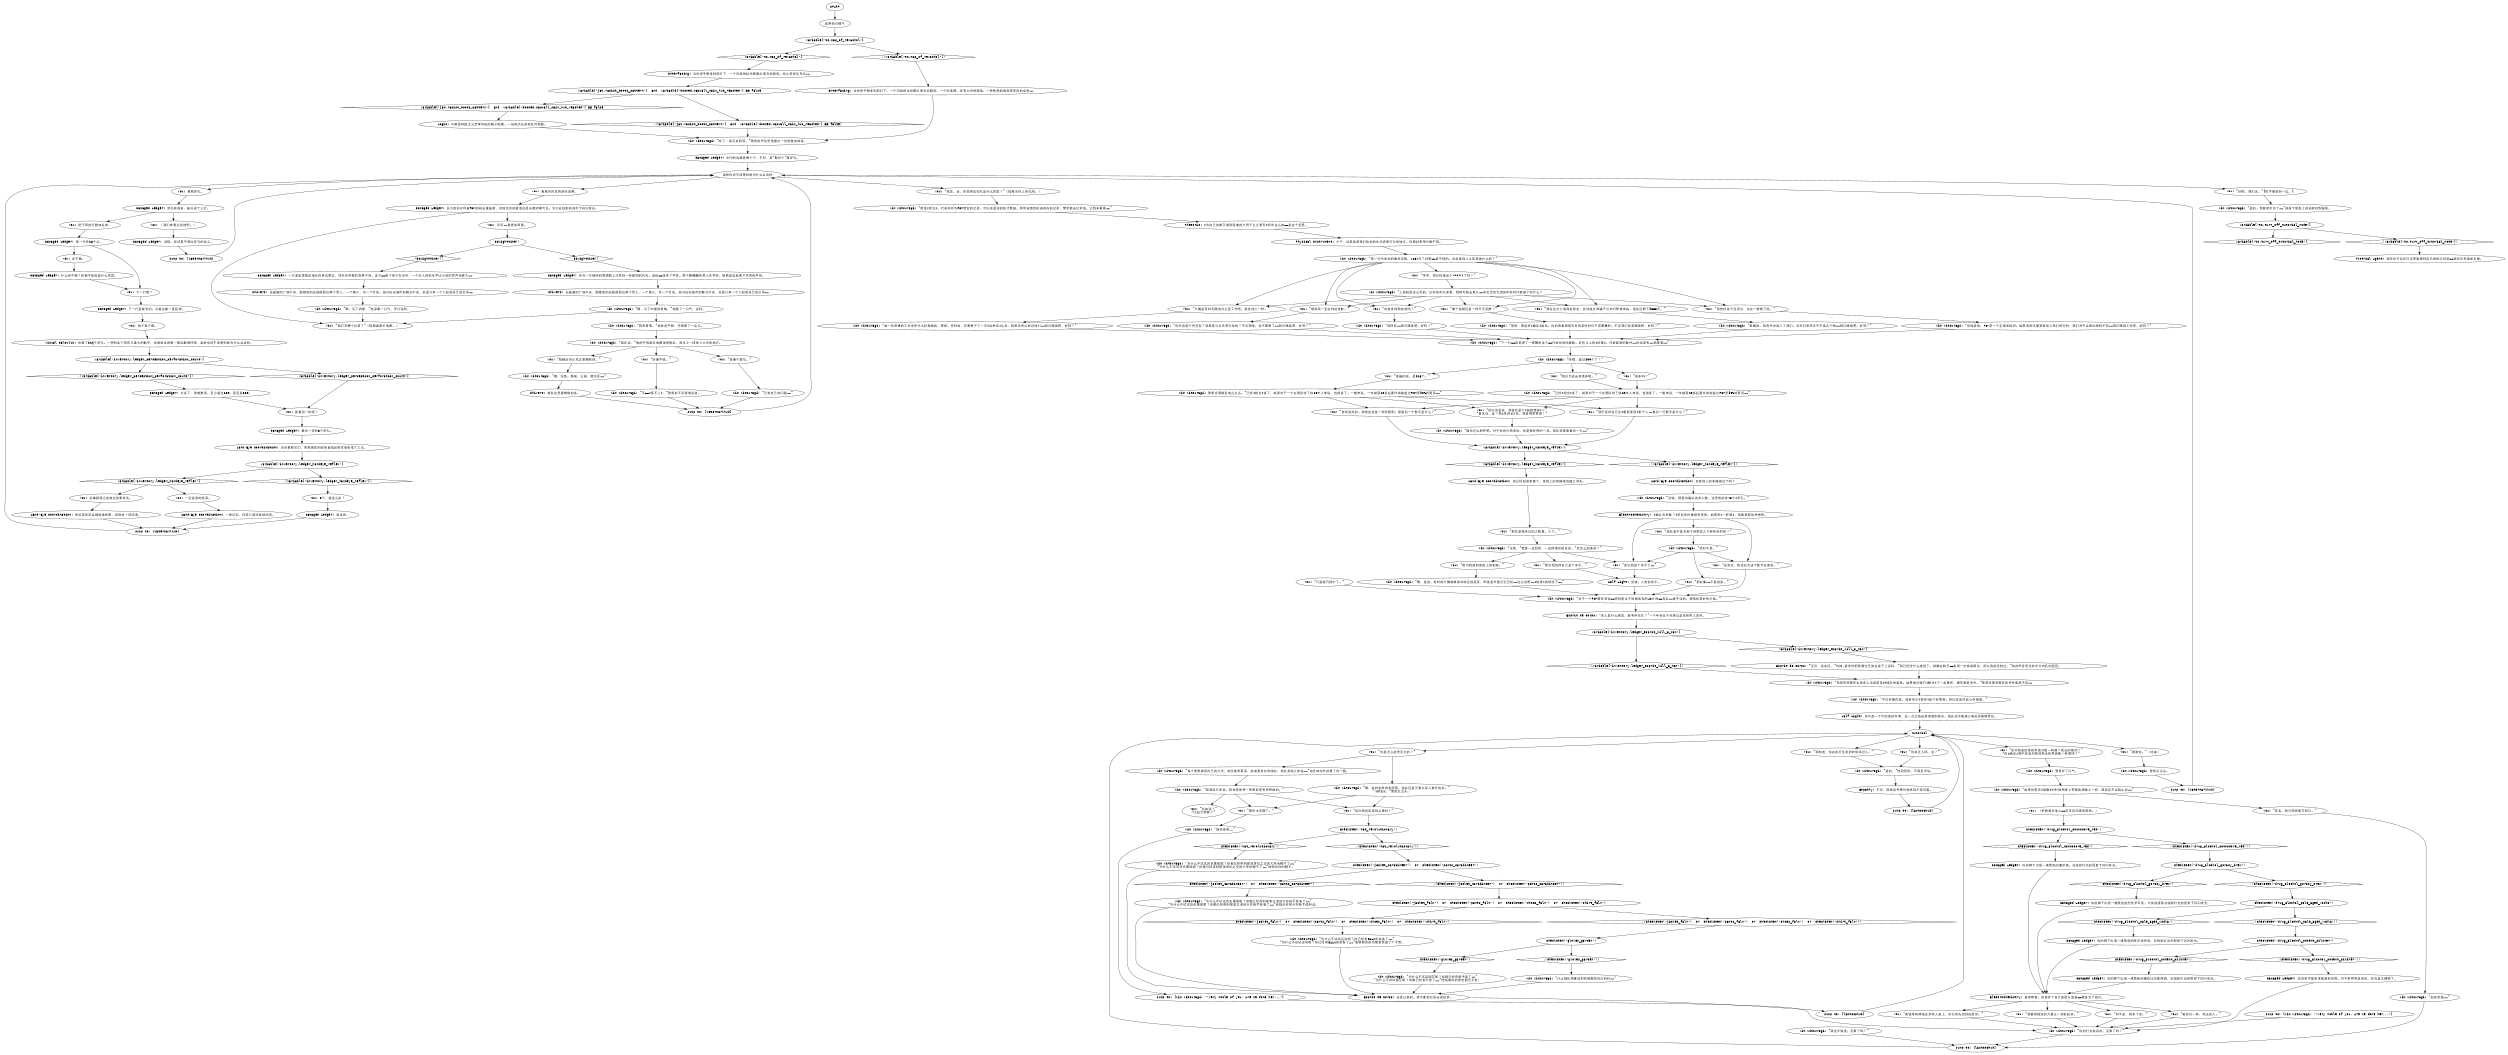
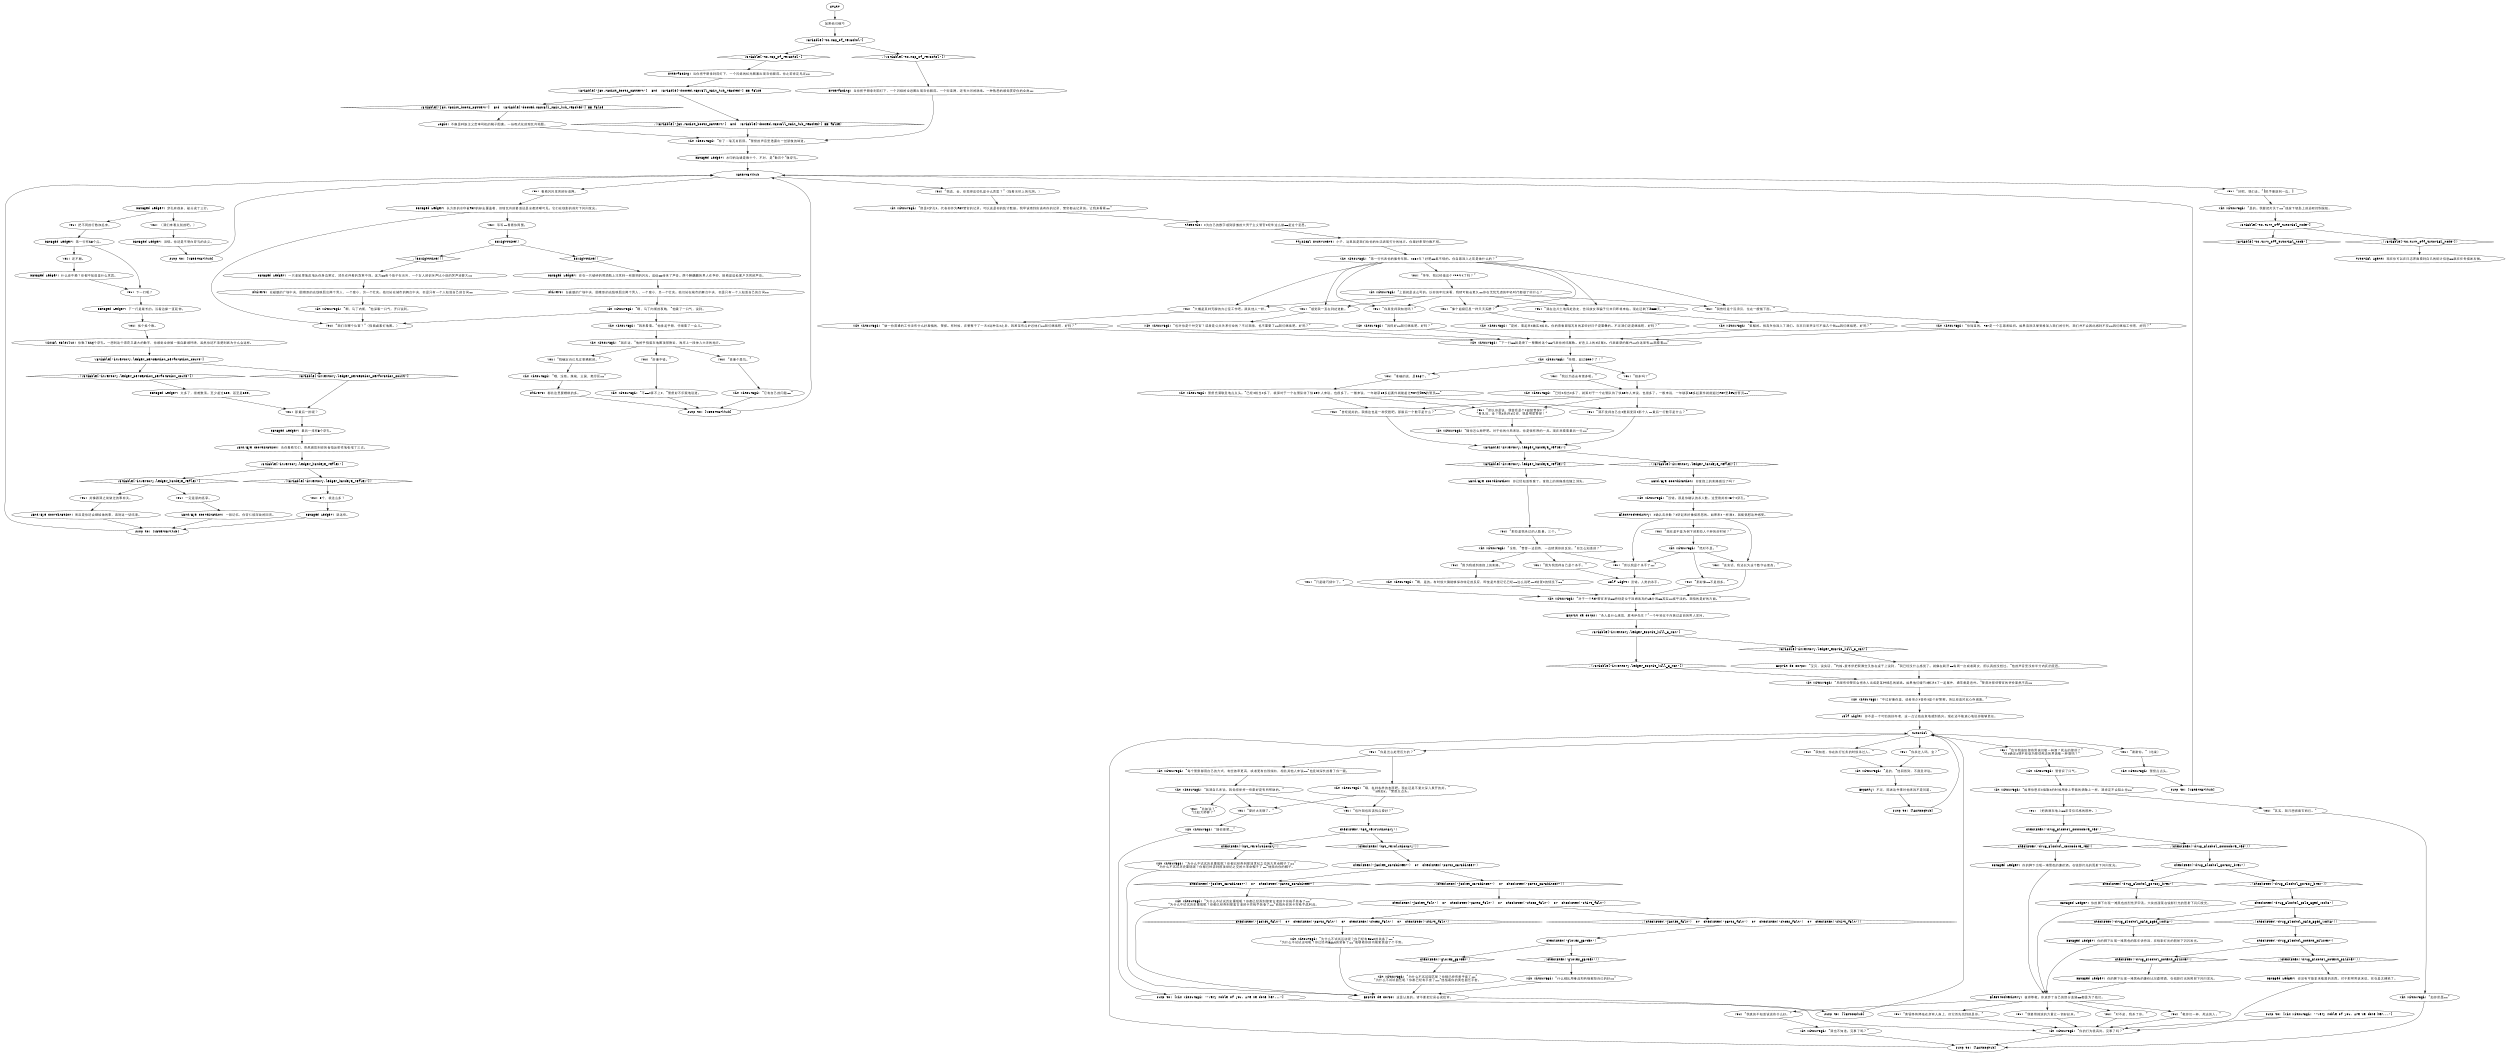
node "虽然你还不清楚到底为什么会这样": label "虽然你还不清楚到底为什么会这样" -> "watermarkhub"
node "You: 看着穿孔。": removed
node "You: “我真的不知道该说些什么好。”": added
